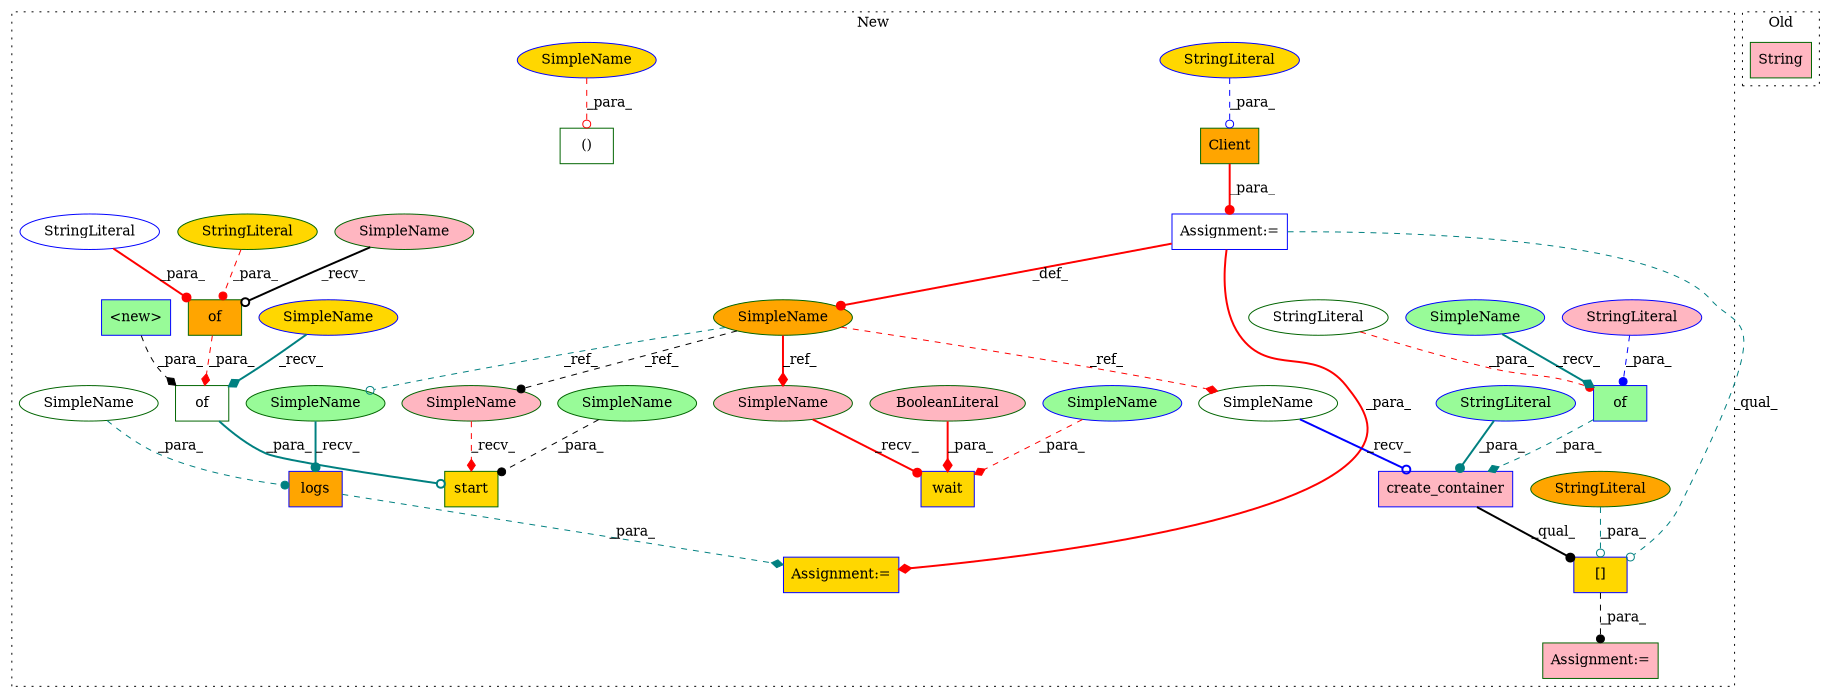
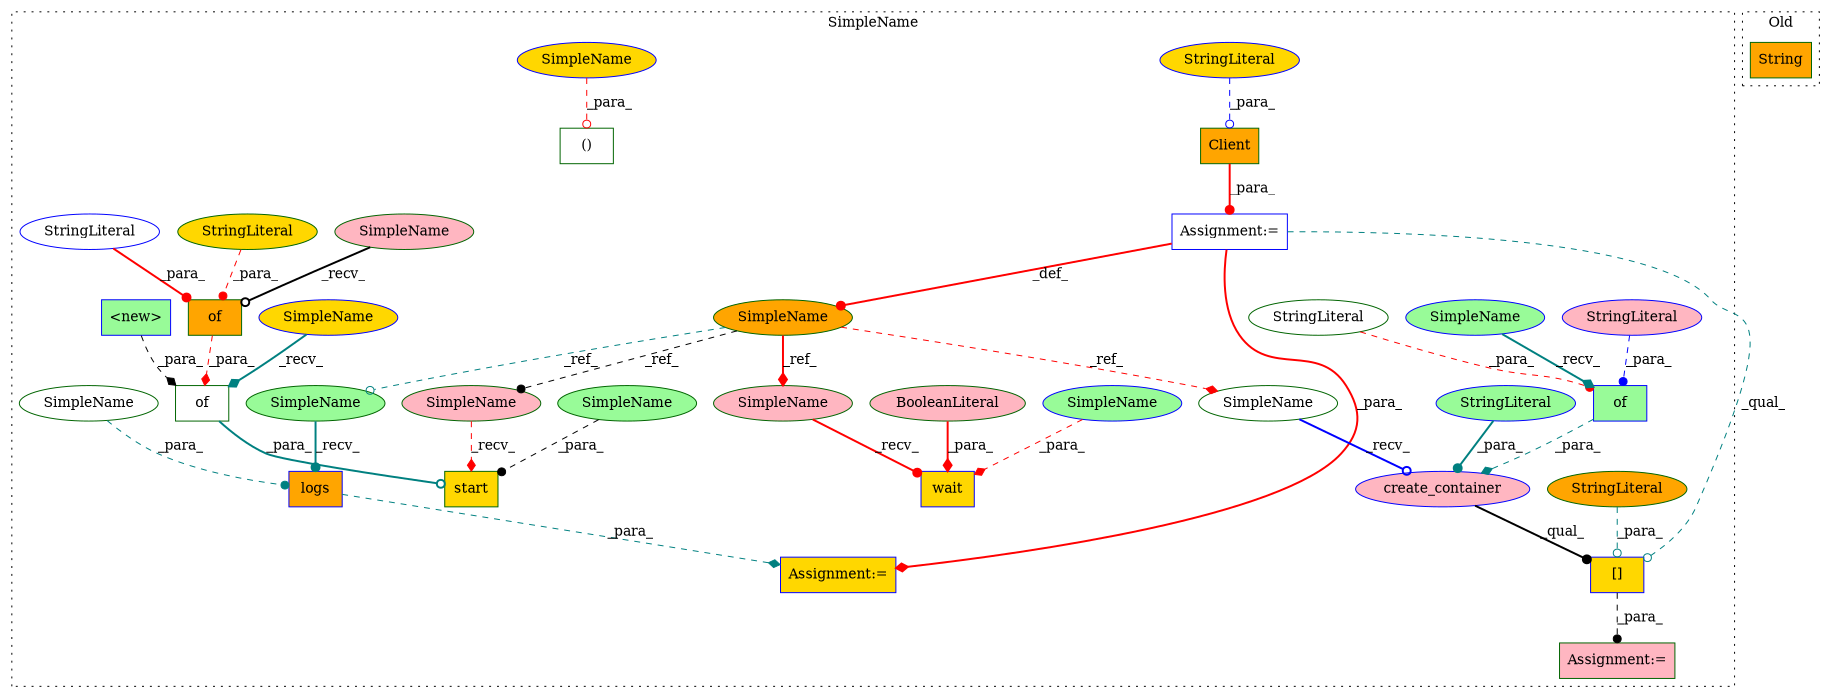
cluster "New": label "New" -> "SimpleName"
node "String": fillcolor lightpink -> orange
node "create_container": shape box -> ellipse
